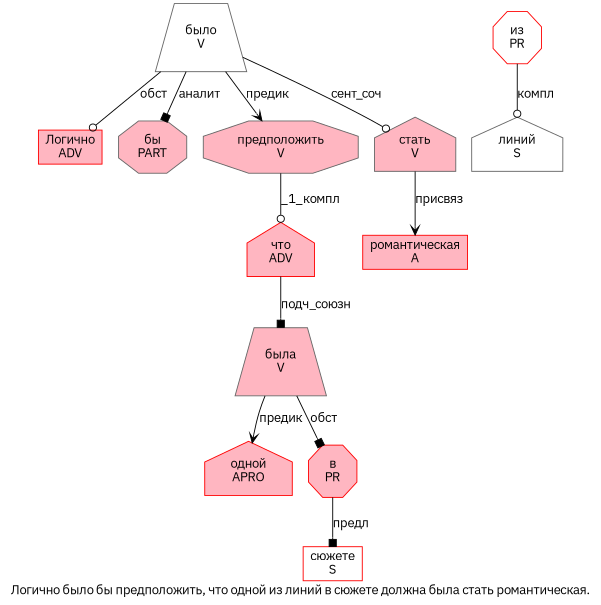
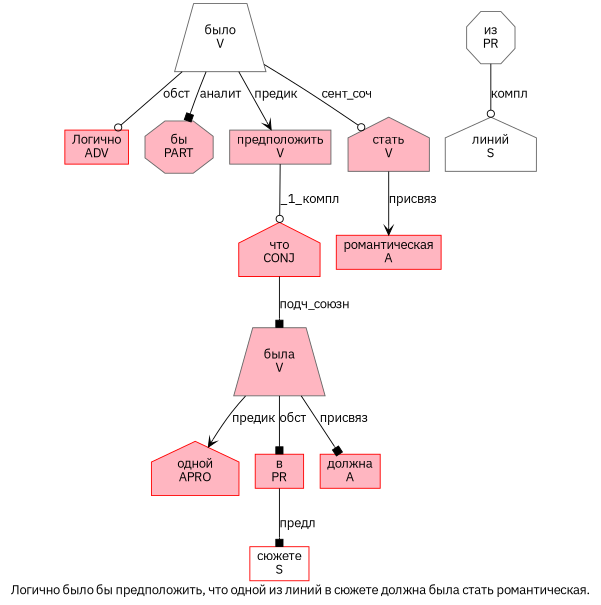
node "из PR": color red -> gray40
node "предположить V": shape octagon -> box
node "что ADV": label "что ADV" -> "что CONJ"
node "в PR": shape octagon -> box
node "должна A": added
